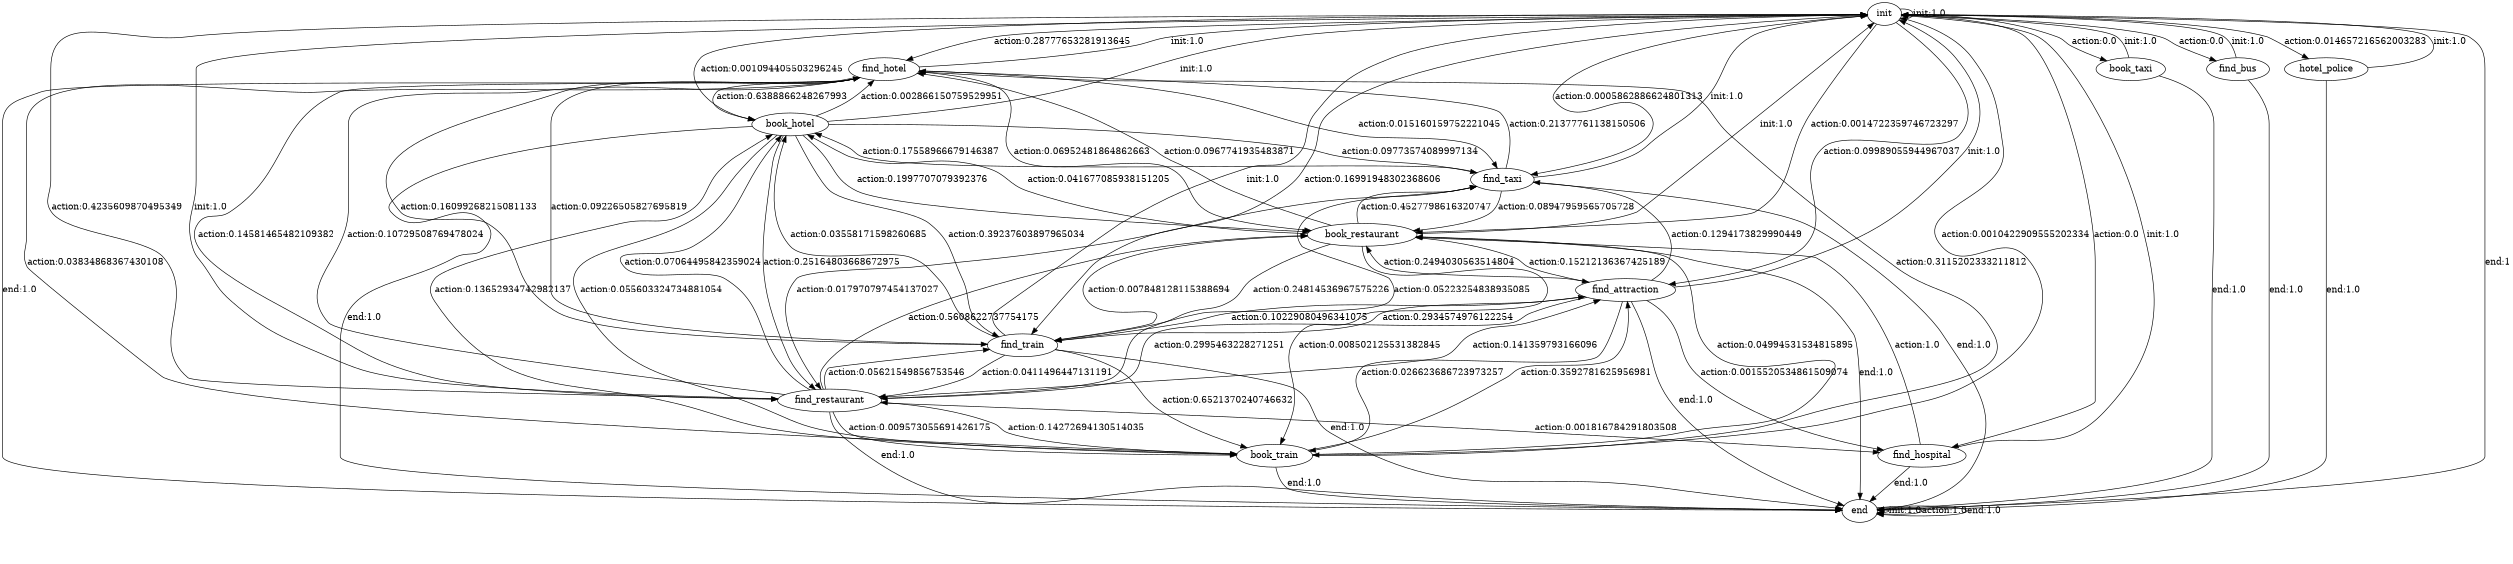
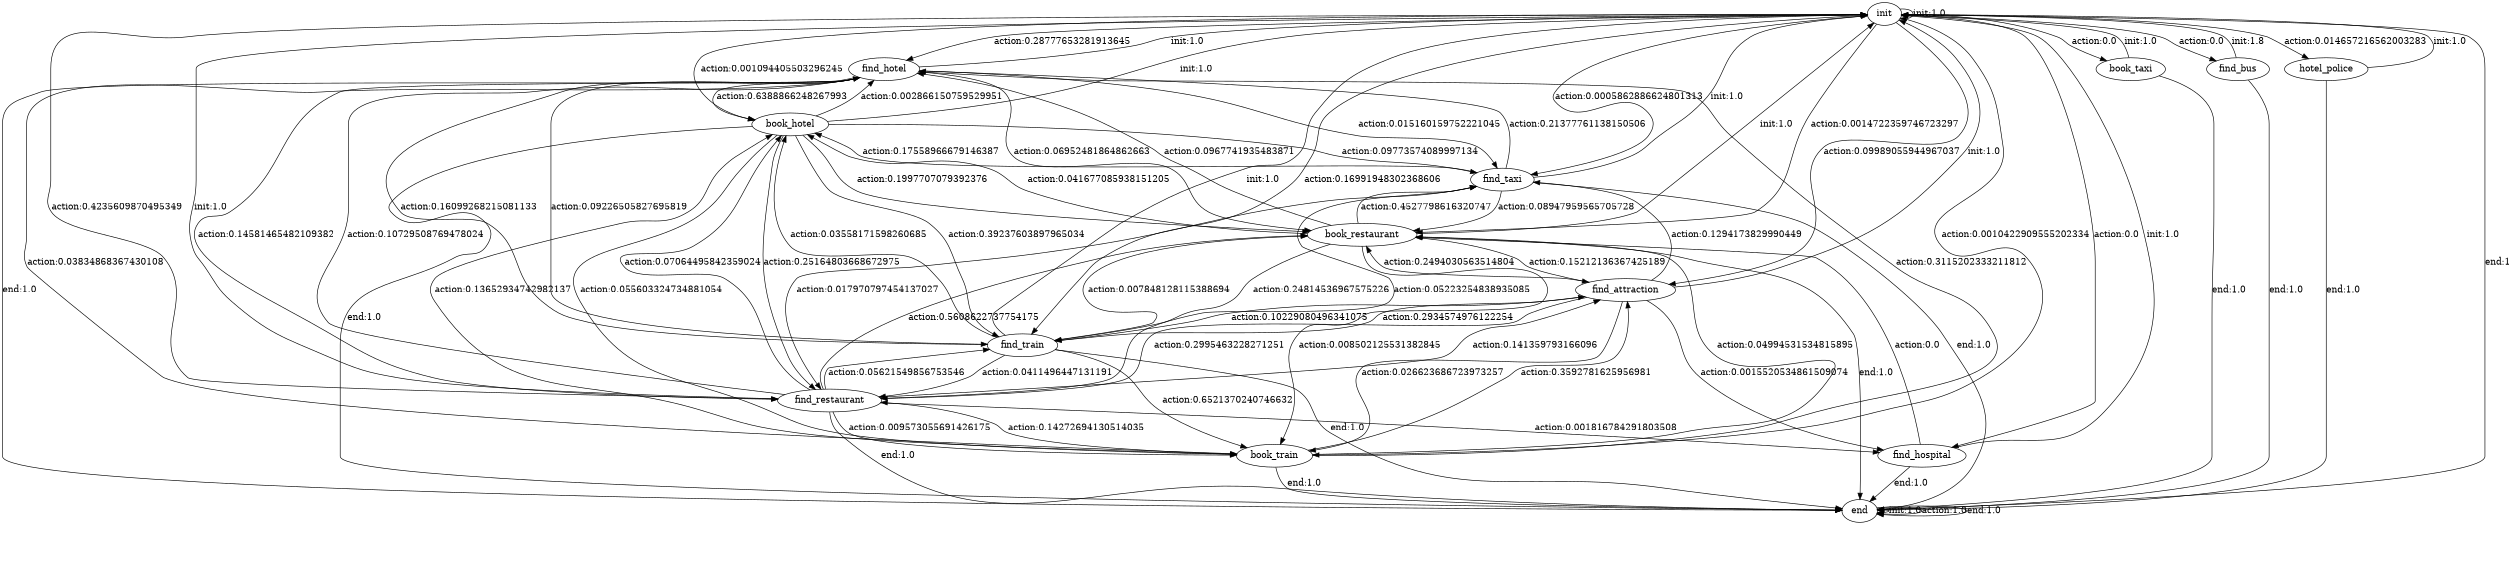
edge "find_bus" -> "init": label "init:1.0" -> "init:1.8"
edge "find_hospital" -> "book_restaurant": label "action:1.0" -> "action:0.0"
edge "find_attraction" -> "end": removed, label "end:1.0"
